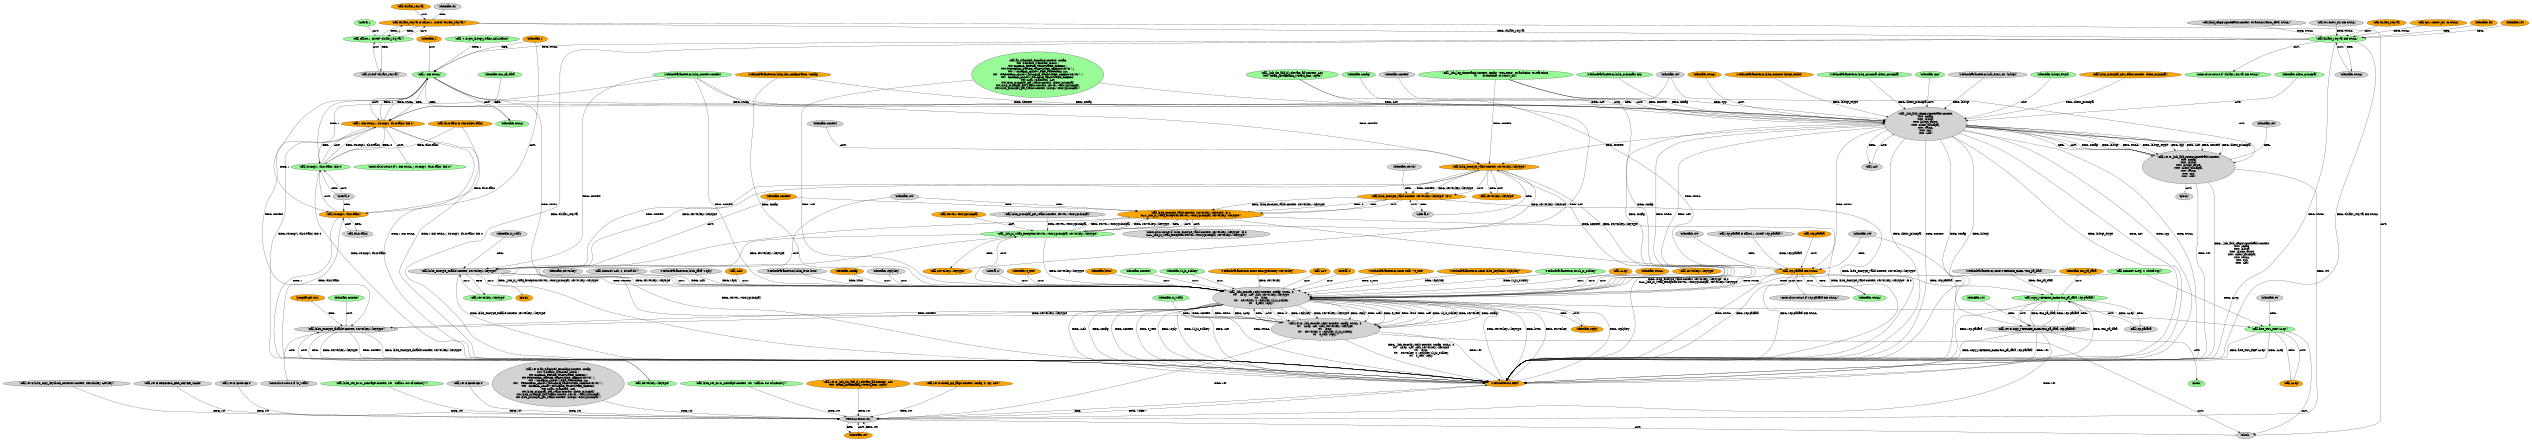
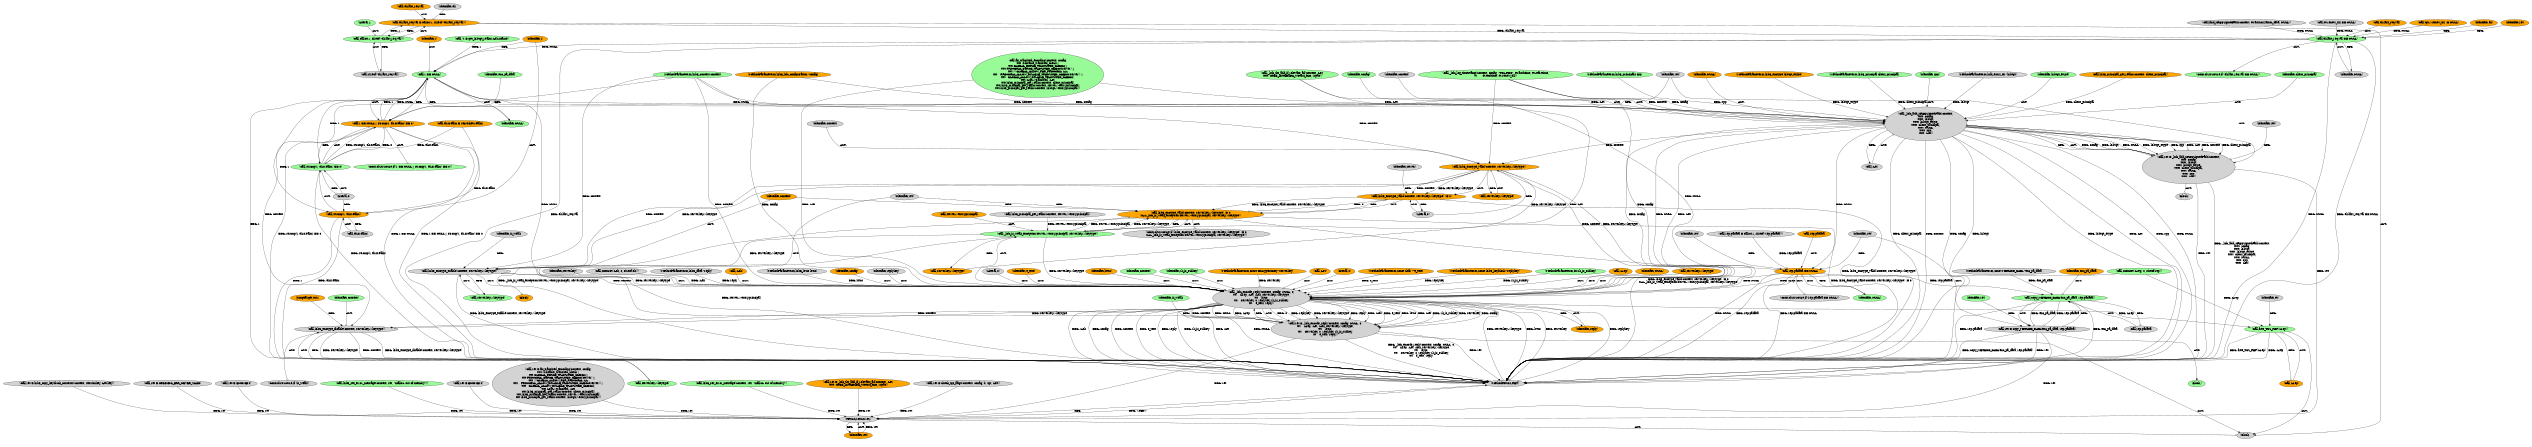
edge "(Call,r == NULL)" -> "(MethodReturn,RET)": added, label "DDG: r"
node "(Call,ret = check_tgs_flags(context, config, b, tgt, &et))": fillcolor orange -> lightgrey
node "(MethodReturn,RET)": fillcolor orange -> lightgrey
